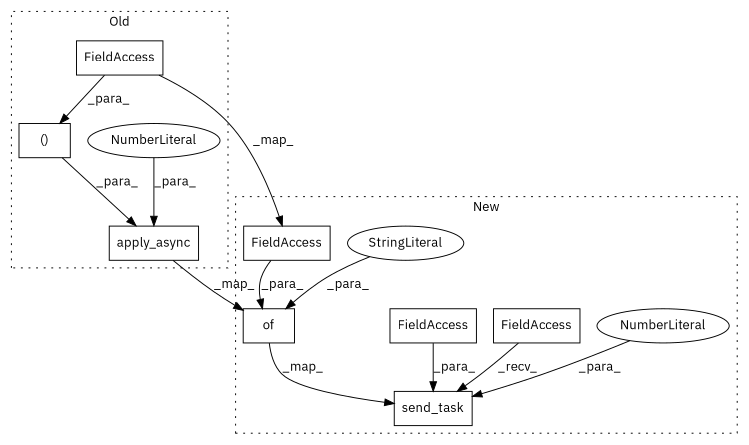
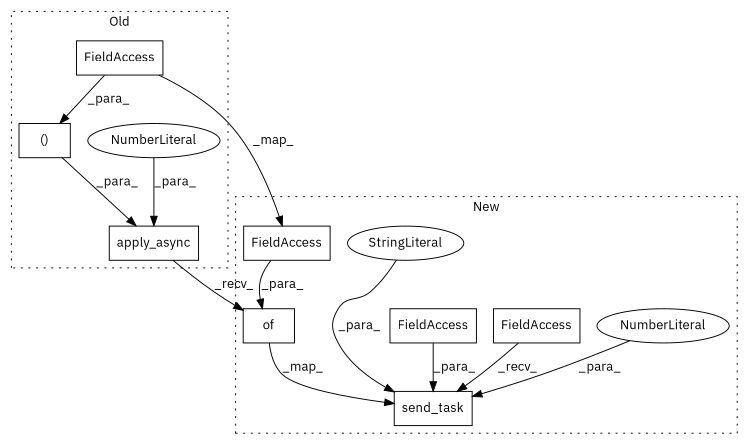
edge "StringLiteral" -> "of": now "StringLiteral" -> "send_task"
edge "apply_async" -> "of": label "_map_" -> "_recv_"
